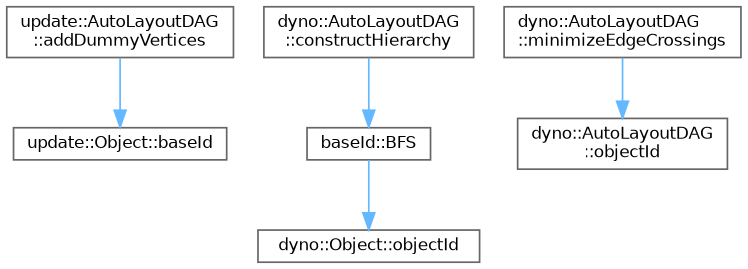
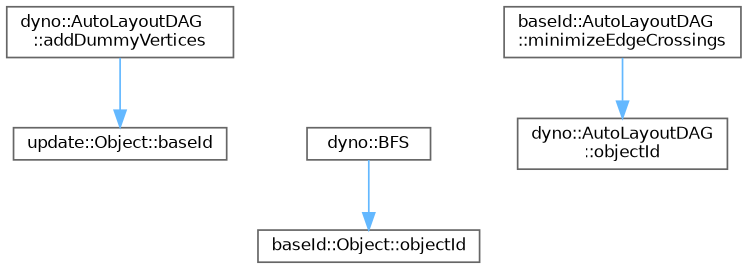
node "update::AutoLayoutDAG ::addDummyVertices": label "update::AutoLayoutDAG ::addDummyVertices" -> "dyno::AutoLayoutDAG ::addDummyVertices"
node "dyno::AutoLayoutDAG ::constructHierarchy": removed
node "dyno::AutoLayoutDAG ::minimizeEdgeCrossings": label "dyno::AutoLayoutDAG ::minimizeEdgeCrossings" -> "baseId::AutoLayoutDAG ::minimizeEdgeCrossings"
node "baseId::BFS": label "baseId::BFS" -> "dyno::BFS"
node "dyno::Object::objectId": label "dyno::Object::objectId" -> "baseId::Object::objectId"
